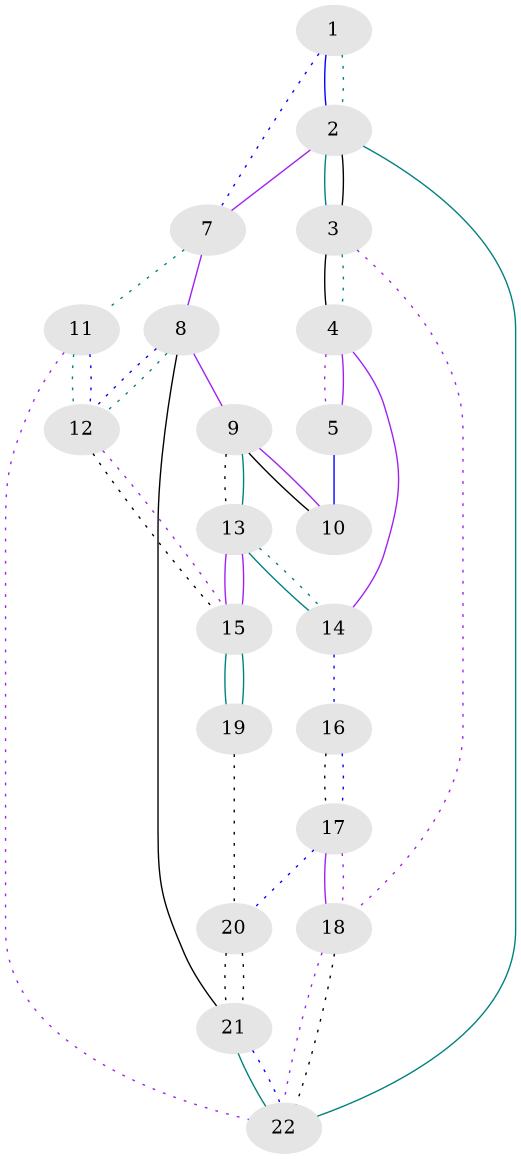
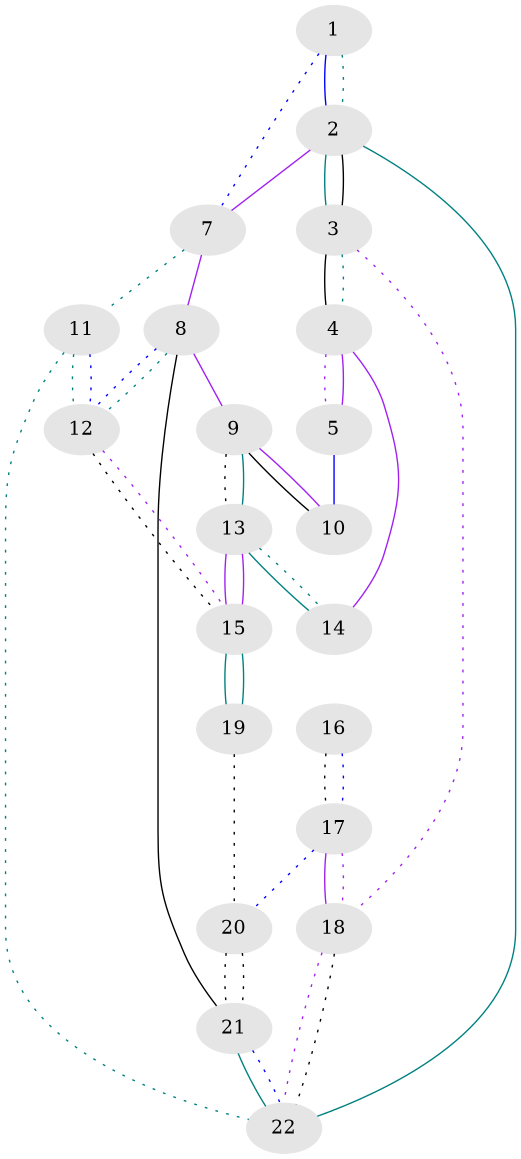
edge "14" -- "16": removed
edge "11" -- "22": color purple -> teal
